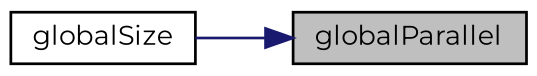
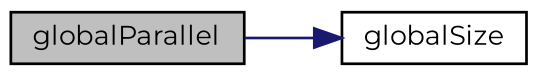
edge "globalSize" -> "globalParallel": reversed
